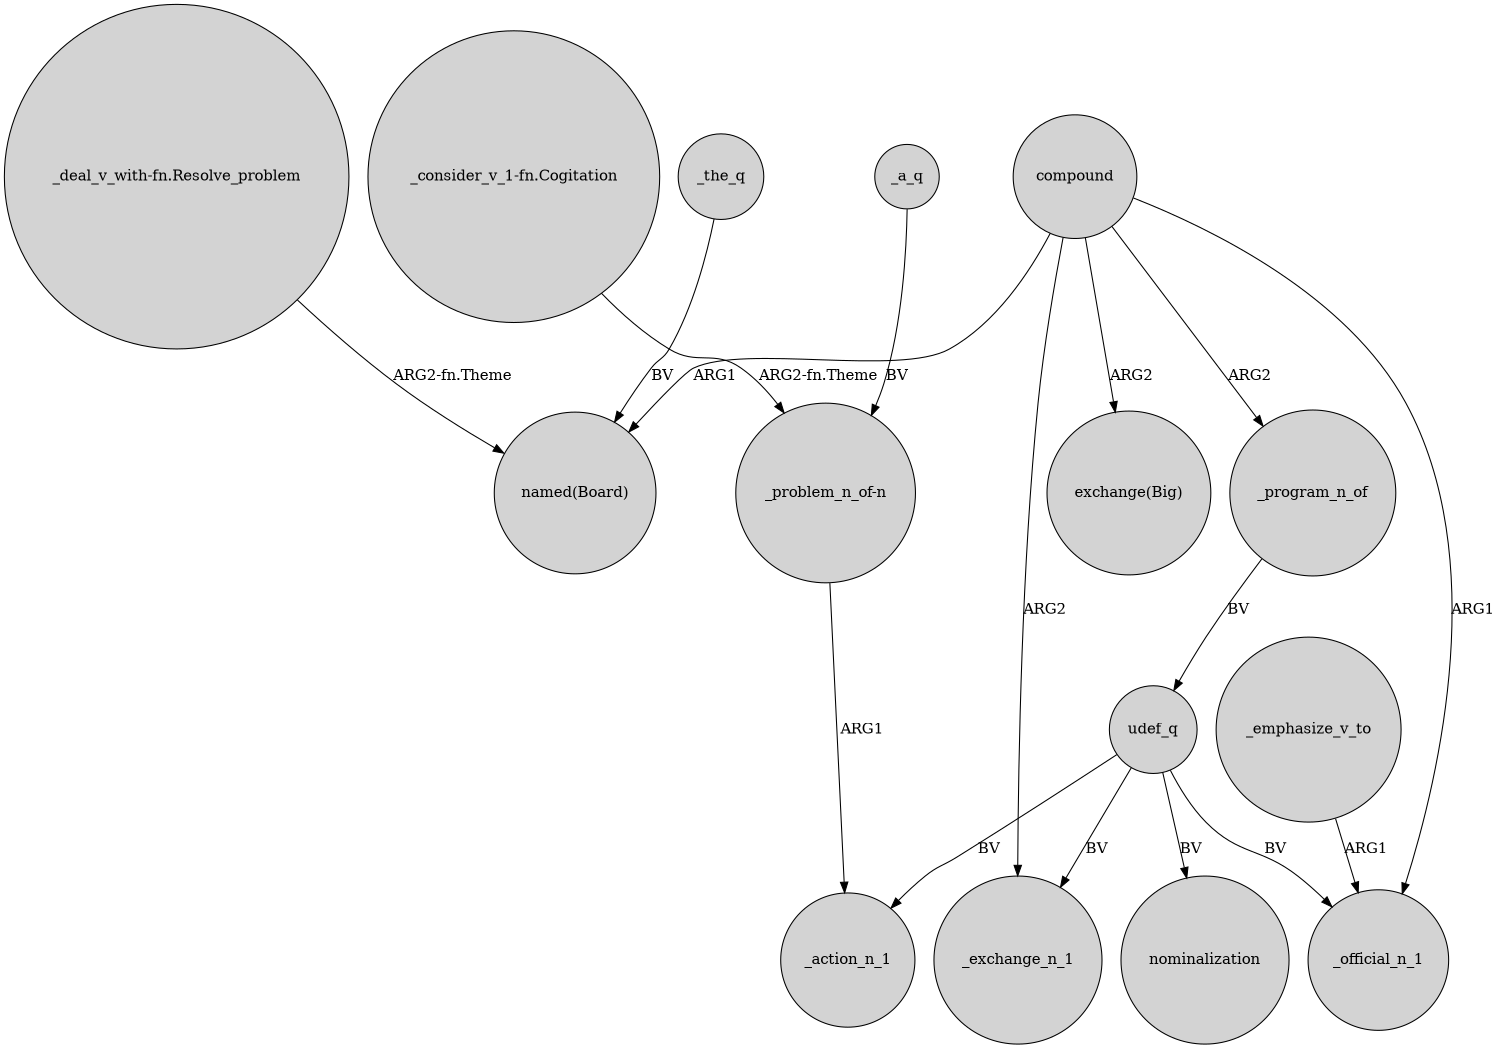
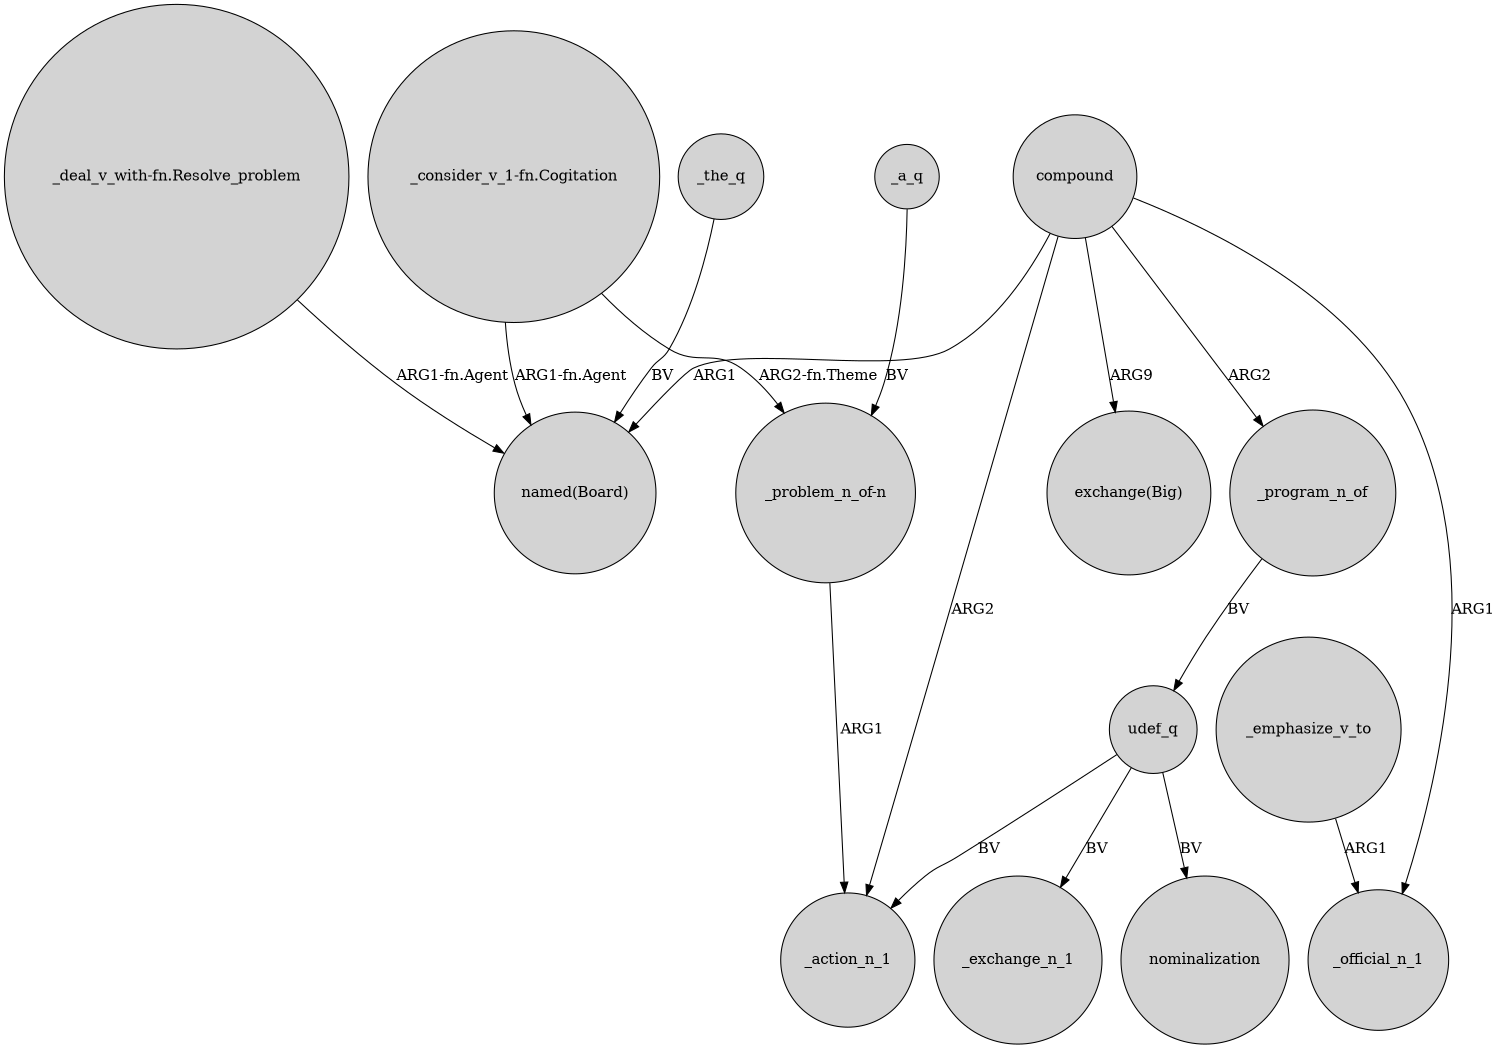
edge "_consider_v_1-fn.Cogitation" -> "named(Board)": added, label "ARG1-fn.Agent"
edge "_deal_v_with-fn.Resolve_problem" -> "named(Board)": label "ARG2-fn.Theme" -> "ARG1-fn.Agent"
edge "compound" -> "exchange(Big)": label "ARG2" -> "ARG9"
edge "compound" -> "_exchange_n_1": now "compound" -> "_action_n_1"
edge "udef_q" -> "_official_n_1": removed, label "BV"
